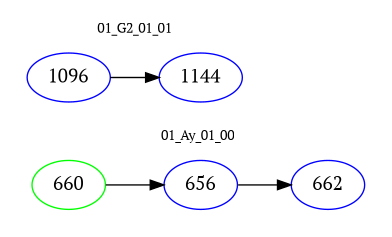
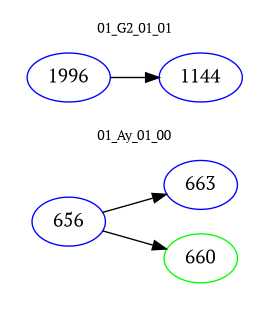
node "1096": label "1096" -> "1996"
edge "660" -> "656": reversed
node "662": label "662" -> "663"
